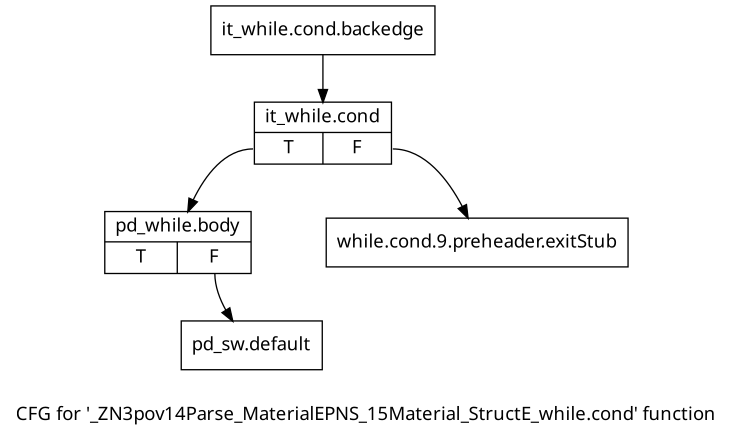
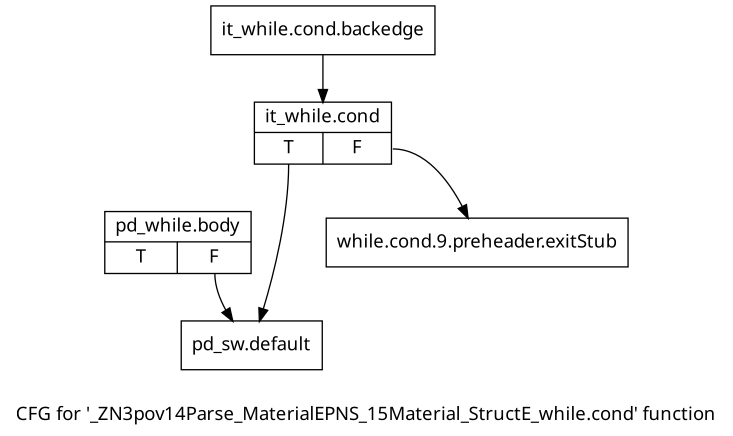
edge "it_while.cond" -> "pd_while.body": now "it_while.cond" -> "pd_sw.default"
